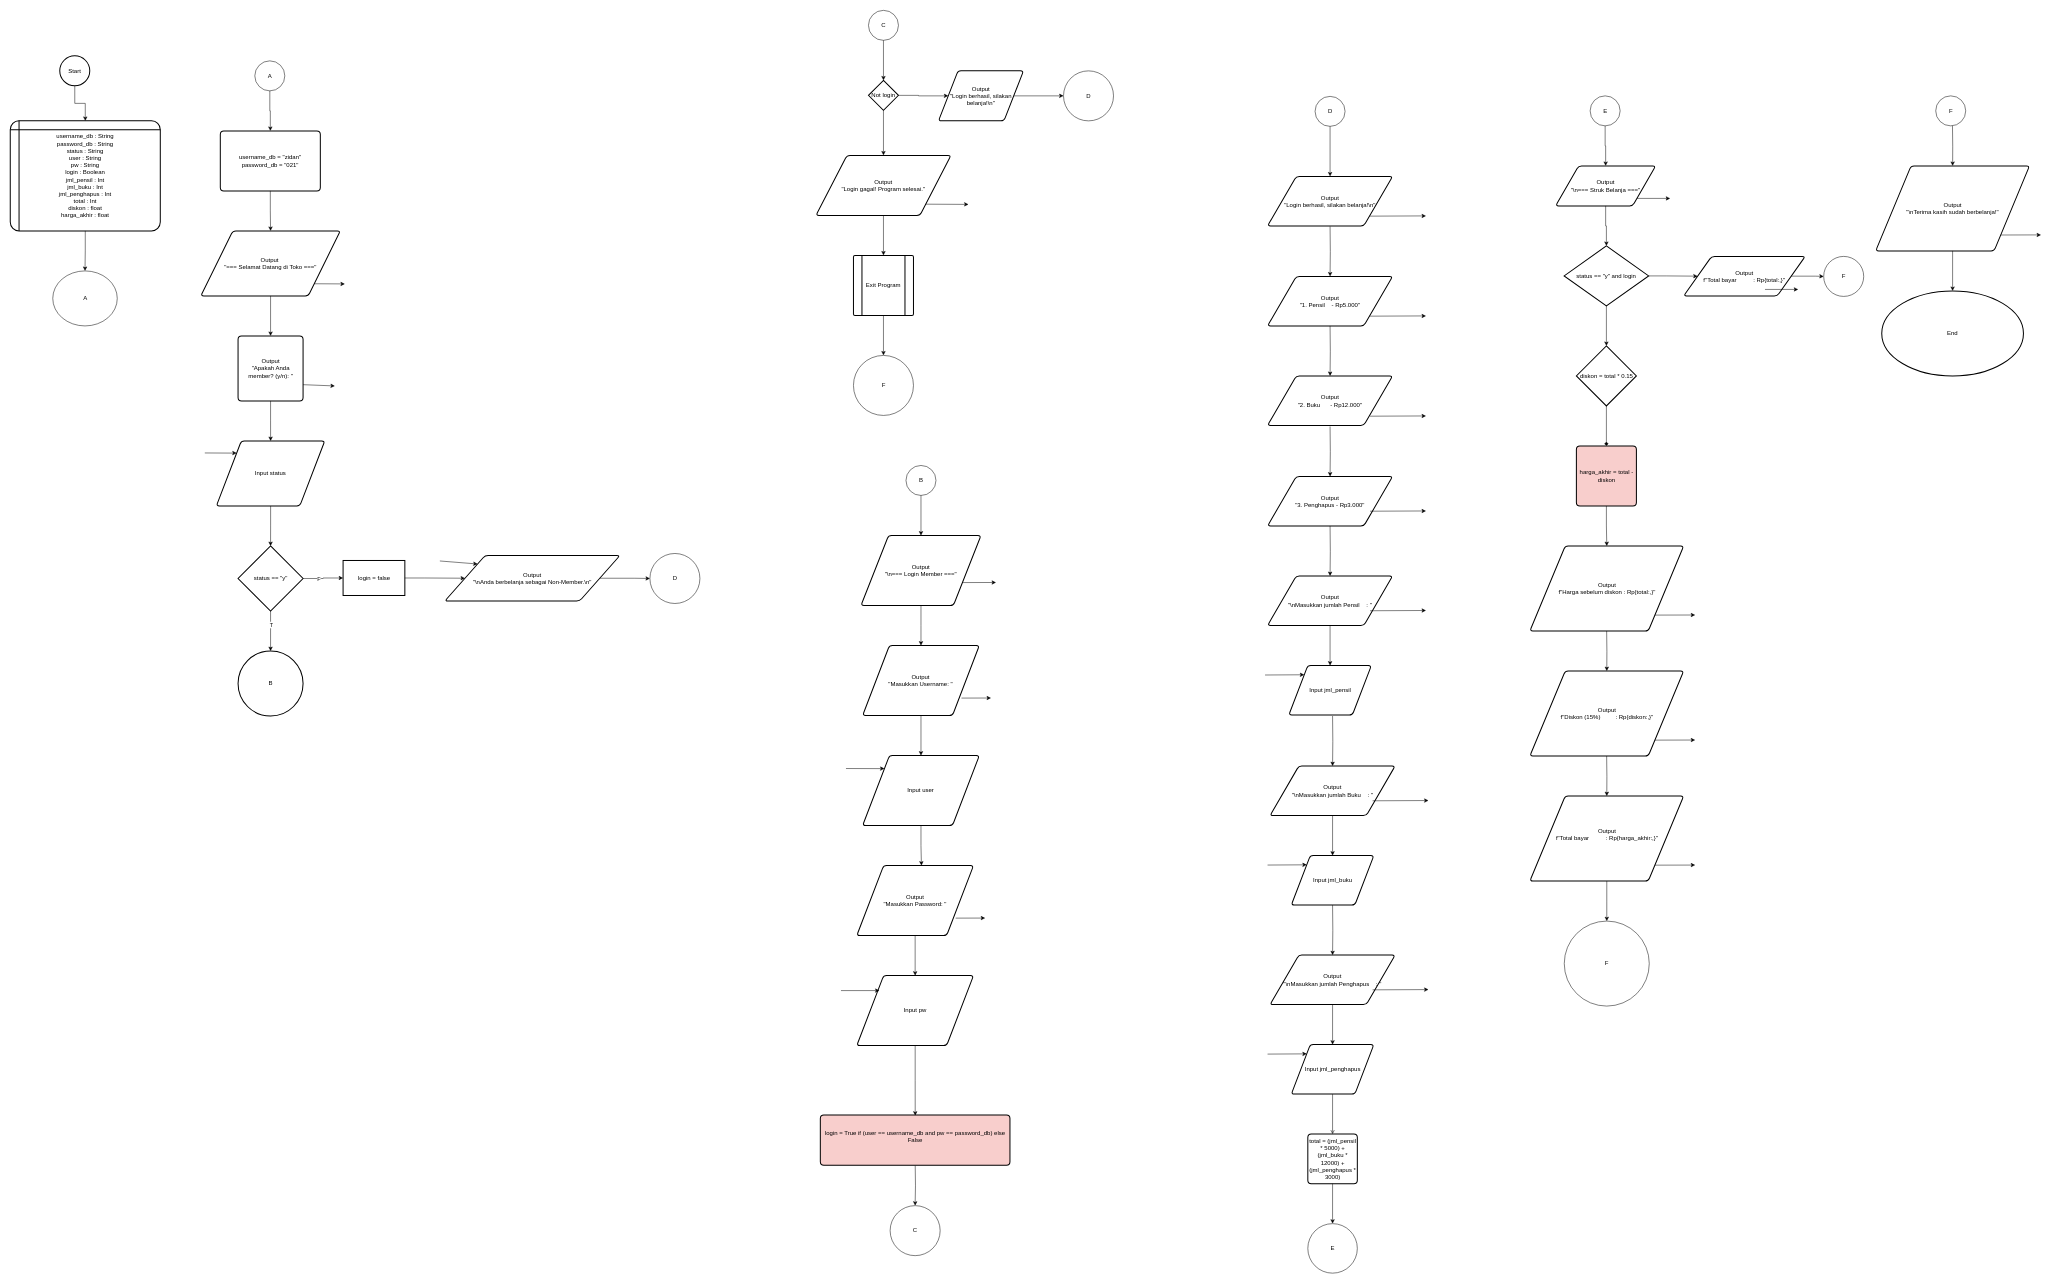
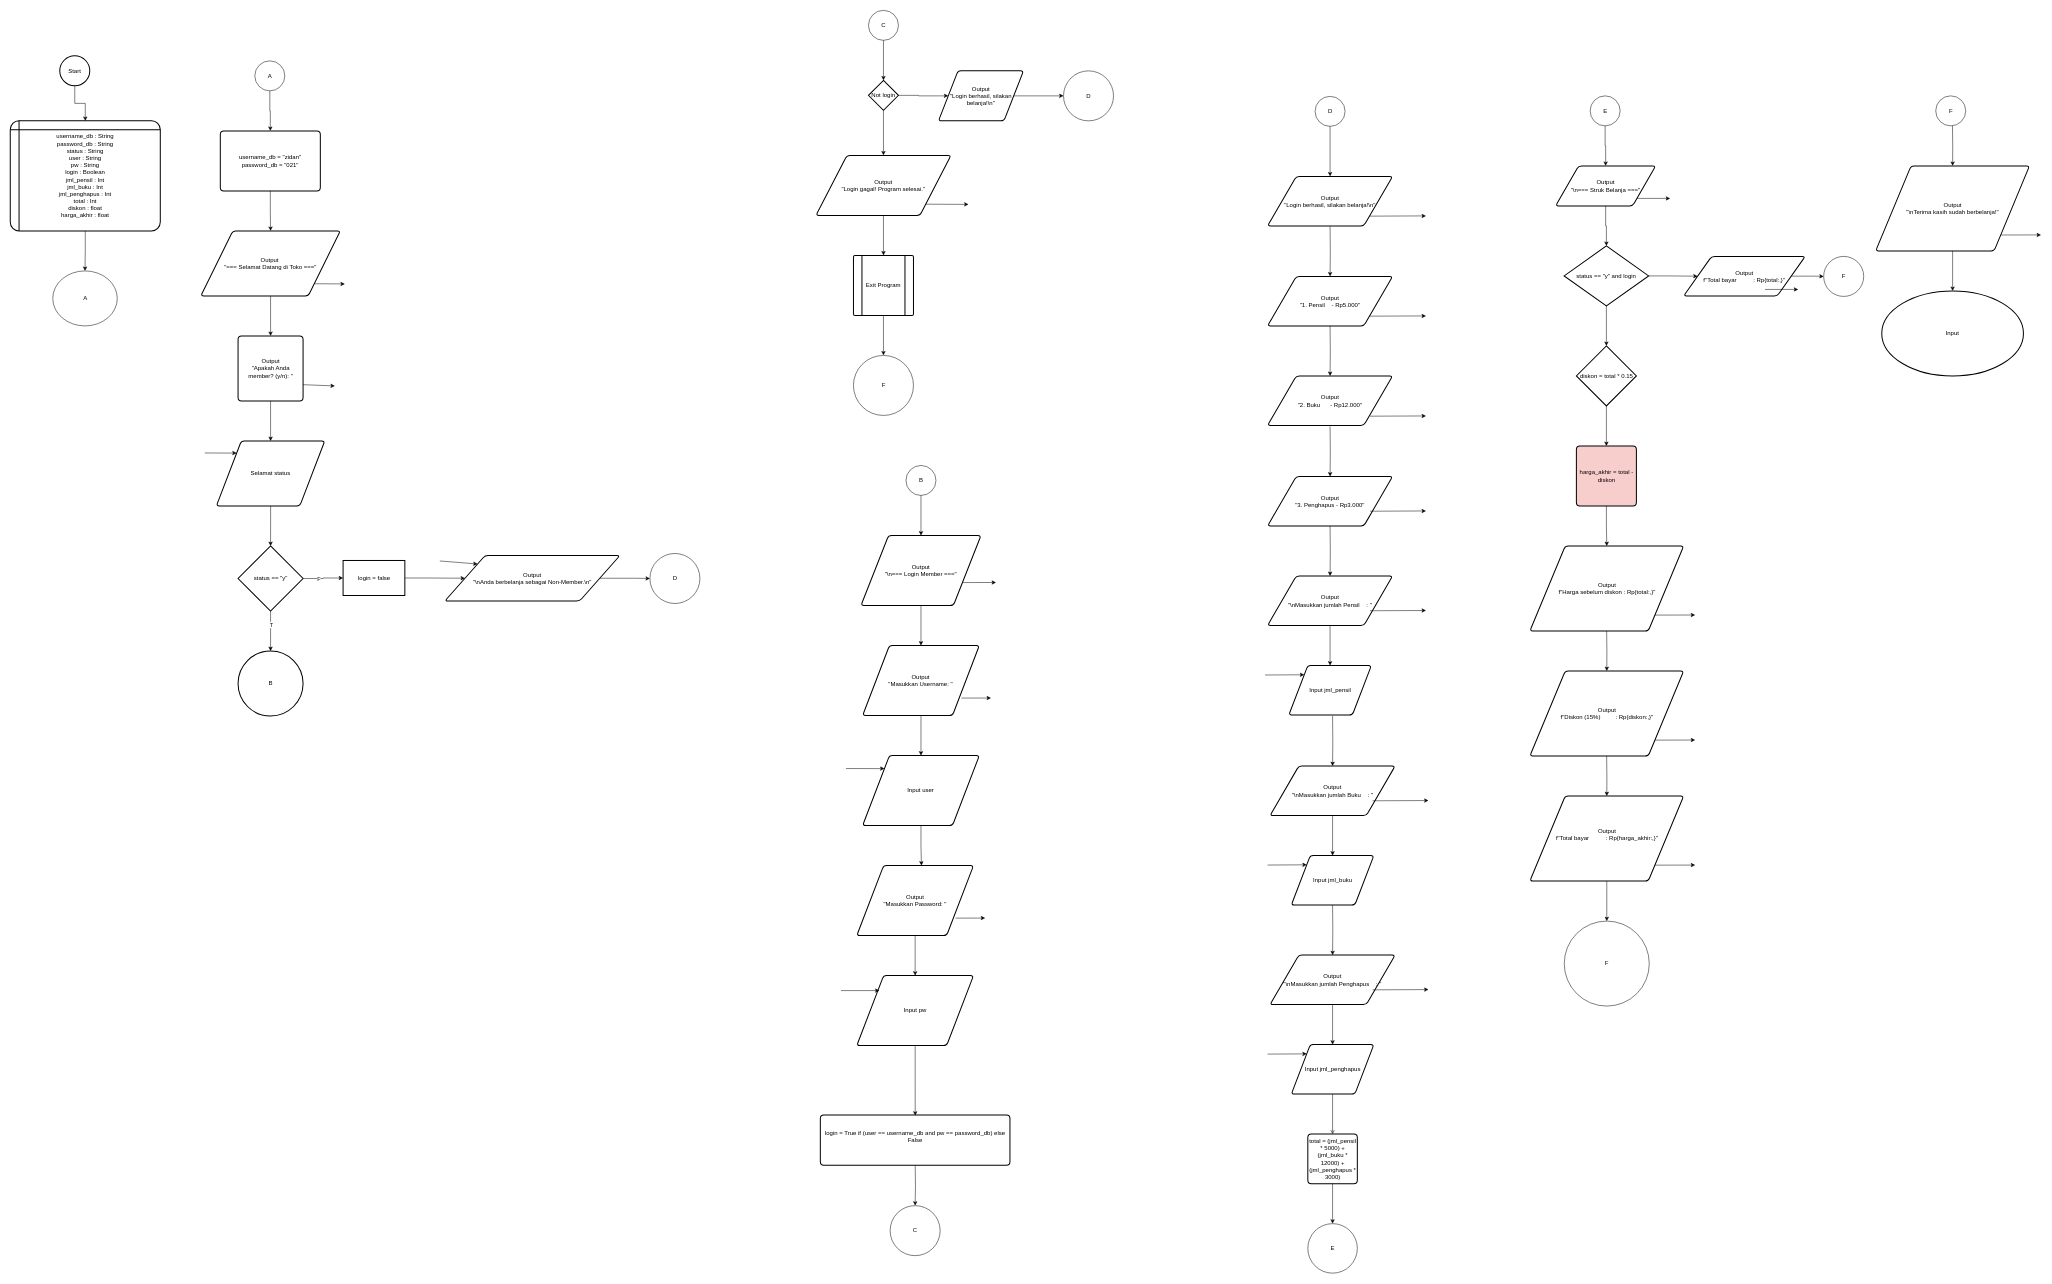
node "End": label "End" -> "Input"
edge "diskon = total * 0.15" -> "harga_akhir = total - diskon": arrowhead diamond -> classic
node "Input status": label "Input status" -> "Selamat status"
node "login = True if (user == username_db and pw == password_db) else False": fillcolor #f8cecc -> #ffffff
